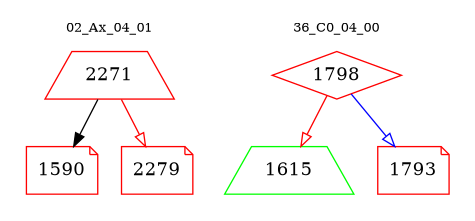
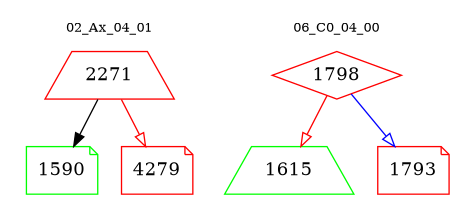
cluster "36_C0_04_00": label "36_C0_04_00" -> "06_C0_04_00"
node "1590": color red -> green
node "2279": label "2279" -> "4279"
